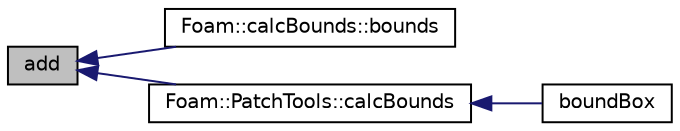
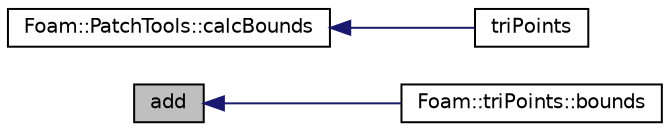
node "Foam::calcBounds::bounds": label "Foam::calcBounds::bounds" -> "Foam::triPoints::bounds"
edge "Foam::PatchTools::calcBounds" -> "add": removed
node "boundBox": label "boundBox" -> "triPoints"
